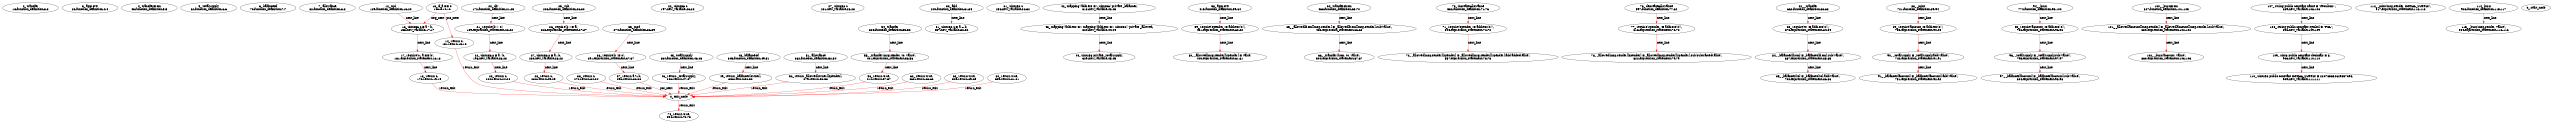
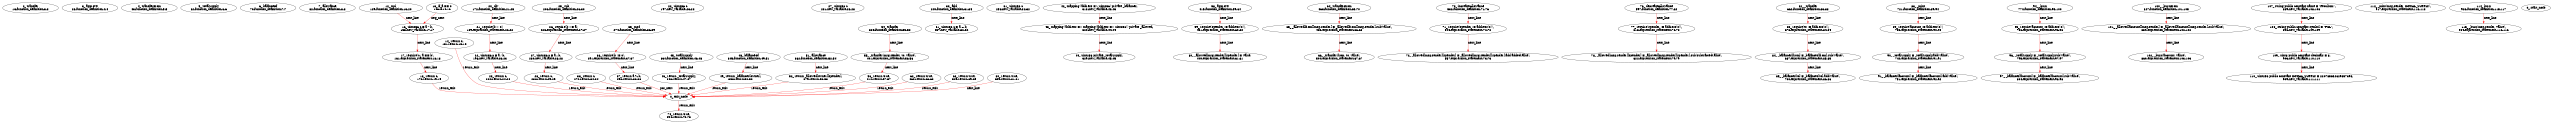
edge "13_ if_a == 0 146-if-14-16" -> "14_ return 0; 151-return-15-15": removed, label "pos_next"
edge "80_ return true; 659-return-81-81" -> "0_ exit_node": label "return_exit" -> "next_line"
